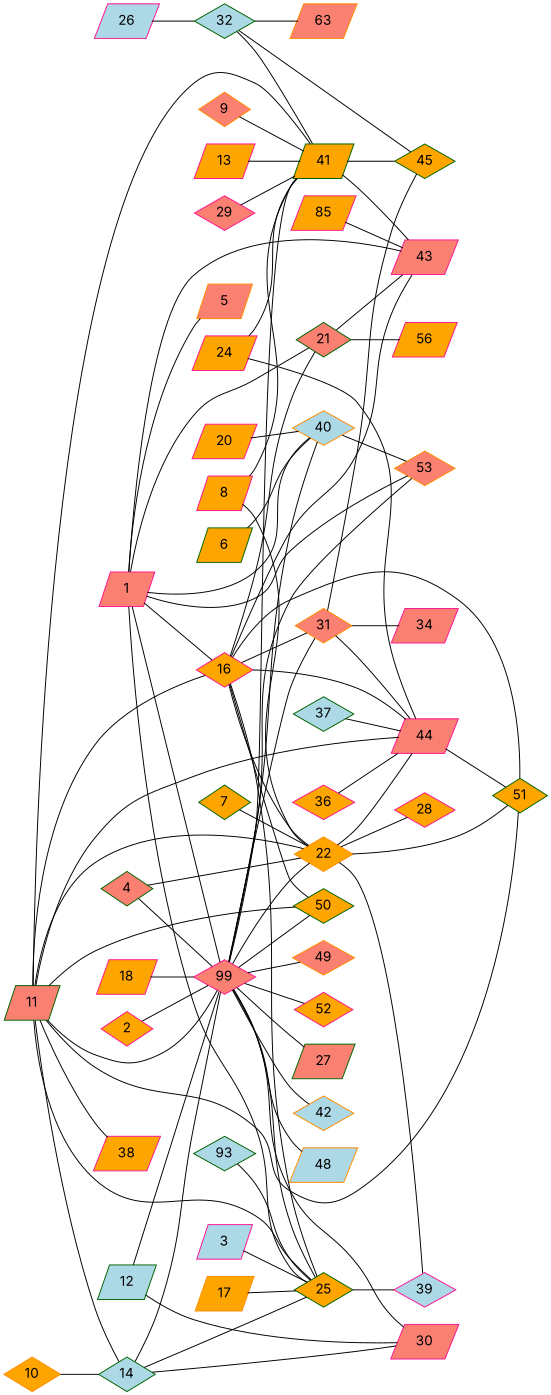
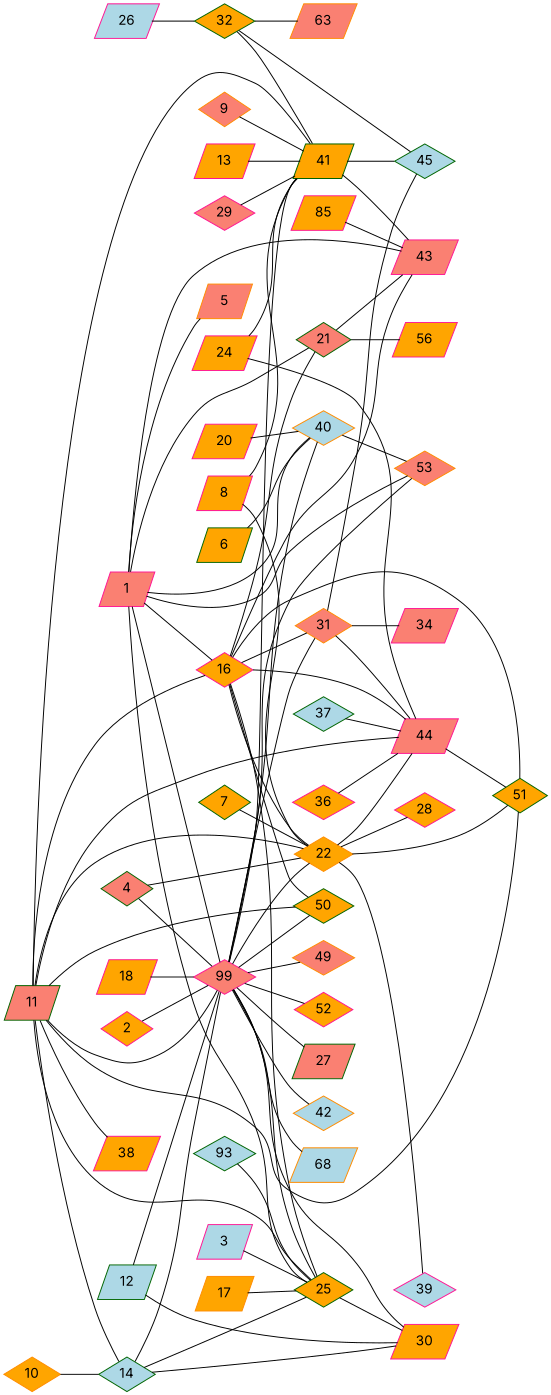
node "32": fillcolor lightblue -> orange
node "45": fillcolor orange -> lightblue
node "48": label "48" -> "68"
edge "25" -- "39": now "25" -- "30"
node "30": fillcolor salmon -> orange
